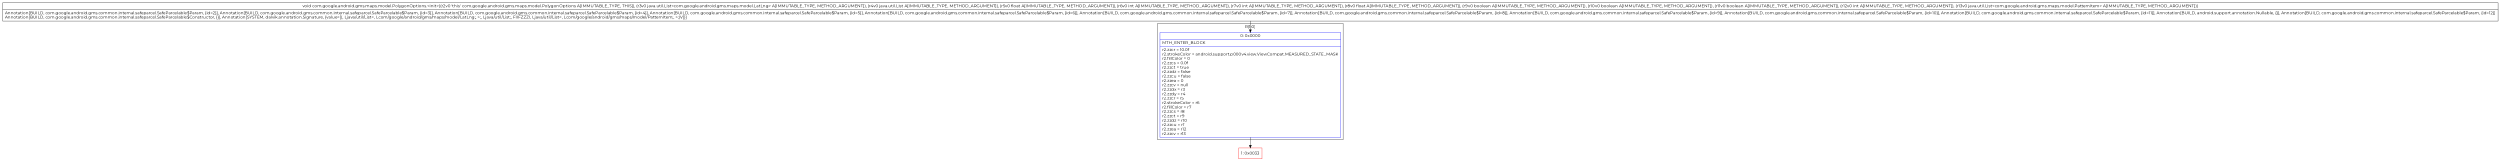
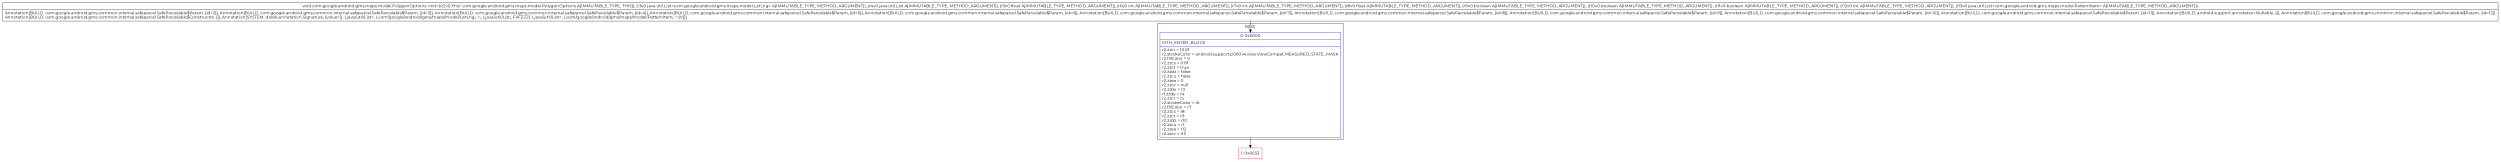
node "0: 0x0000": text "r2.zzdy = r4" -> "r1.zzdy = r4"
